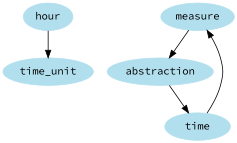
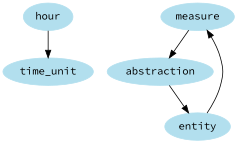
node "time": label "time" -> "entity"
